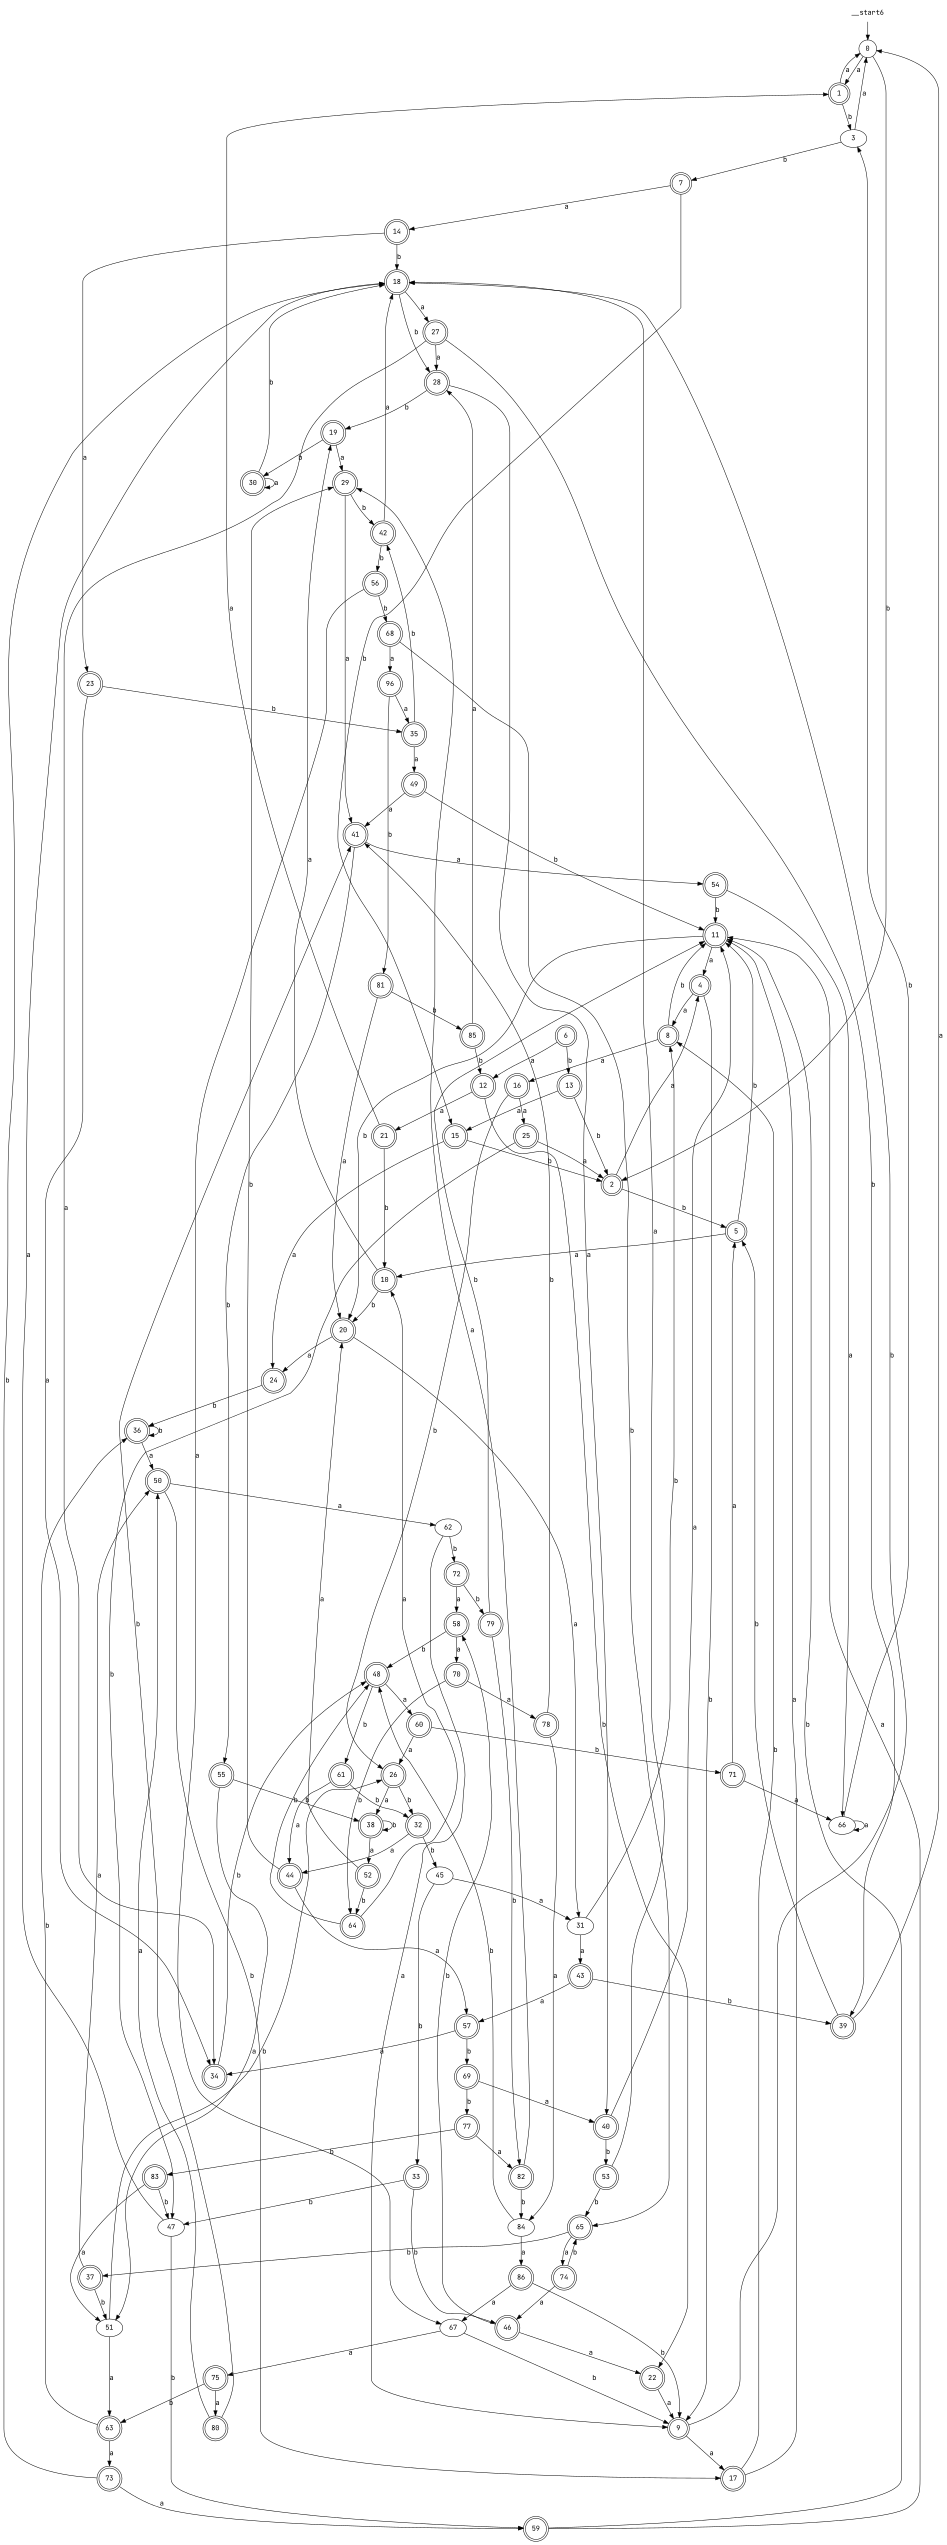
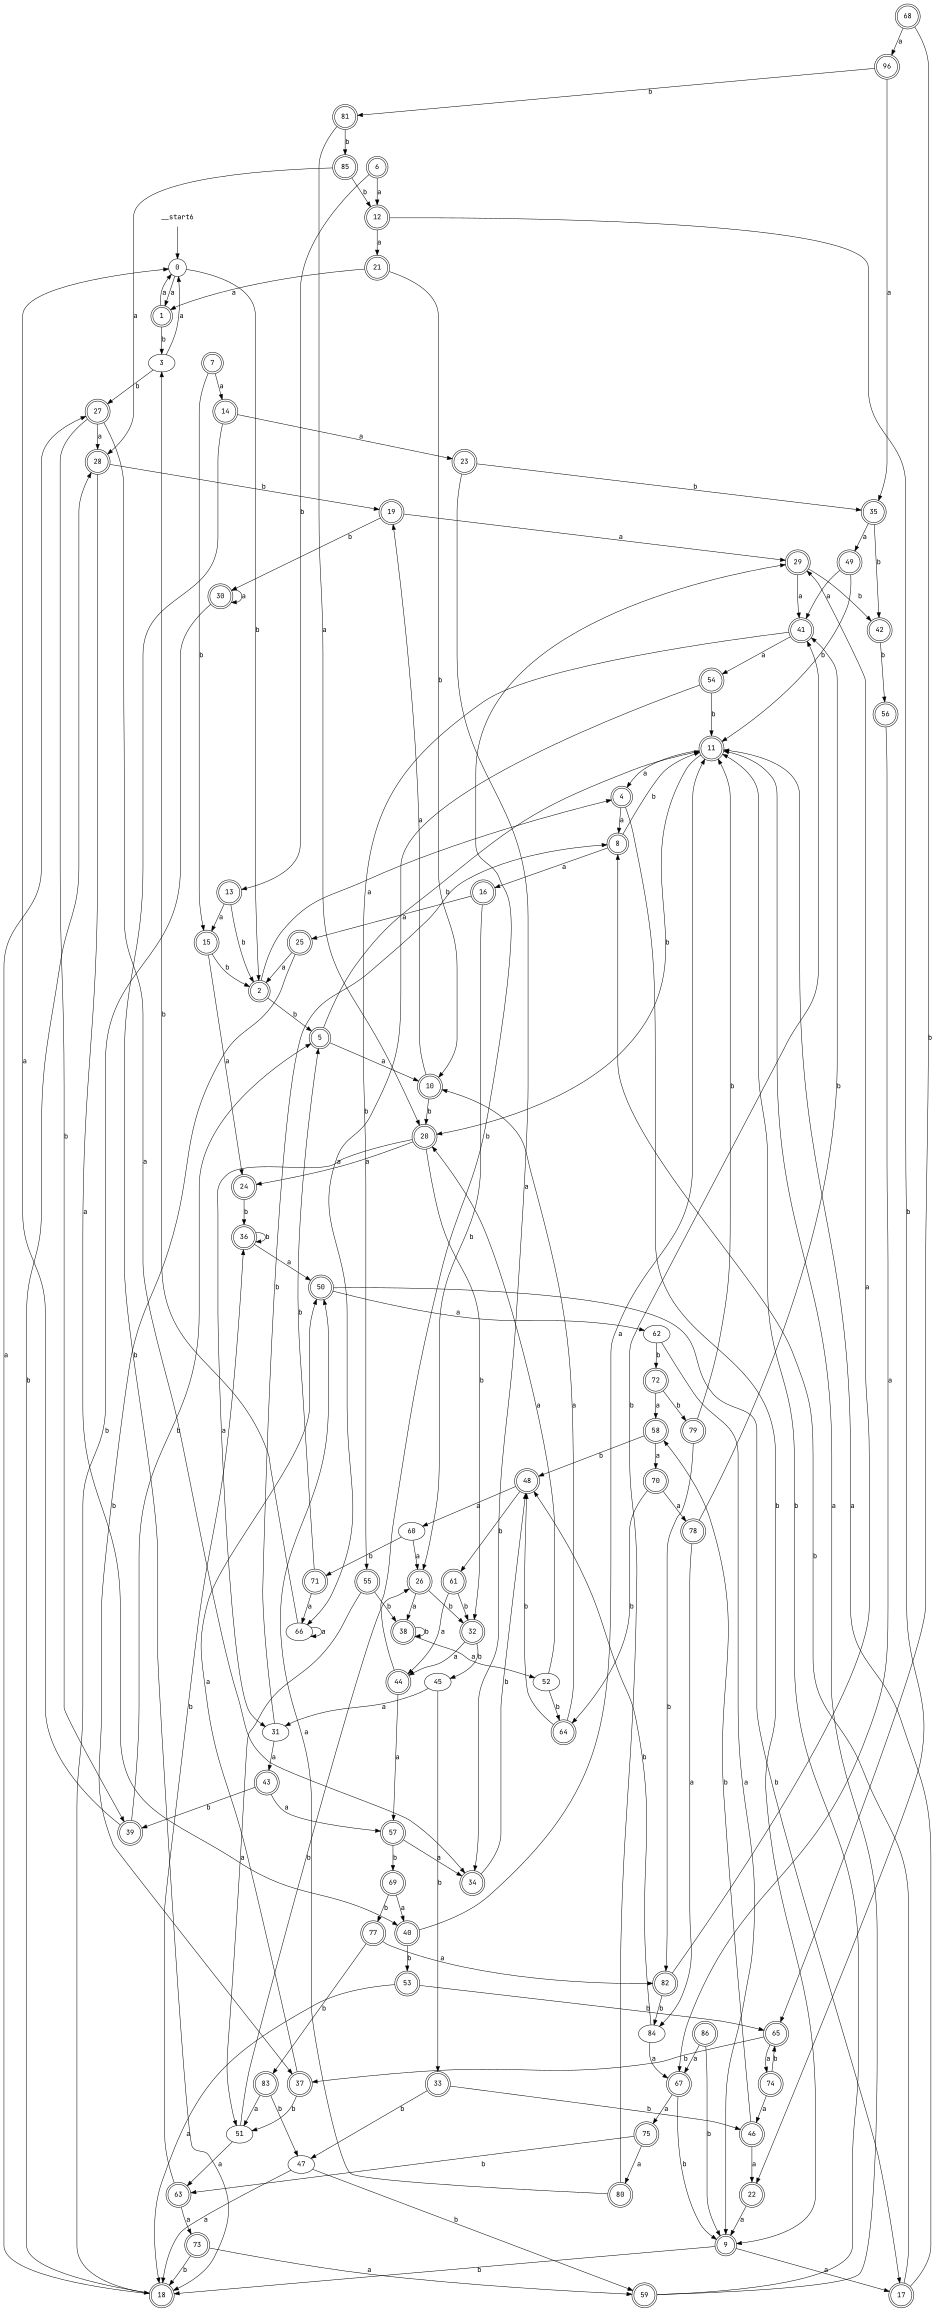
edge "3" -> "7": now "3" -> "27"
edge "42" -> "18": removed, label "a"
edge "56" -> "68": removed, label "b"
edge "20" -> "32": added, label "b"
edge "71" -> "5": label "a" -> "b"
edge "25" -> "47": now "25" -> "37"
node "60": shape doublecircle -> ellipse
node "52": shape doublecircle -> ellipse
edge "84" -> "86": now "84" -> "67"
node "67": shape ellipse -> doublecircle
